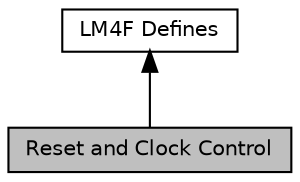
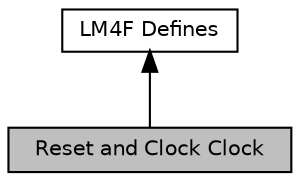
node "Reset and Clock Control": label "Reset and Clock Control" -> "Reset and Clock Clock"
